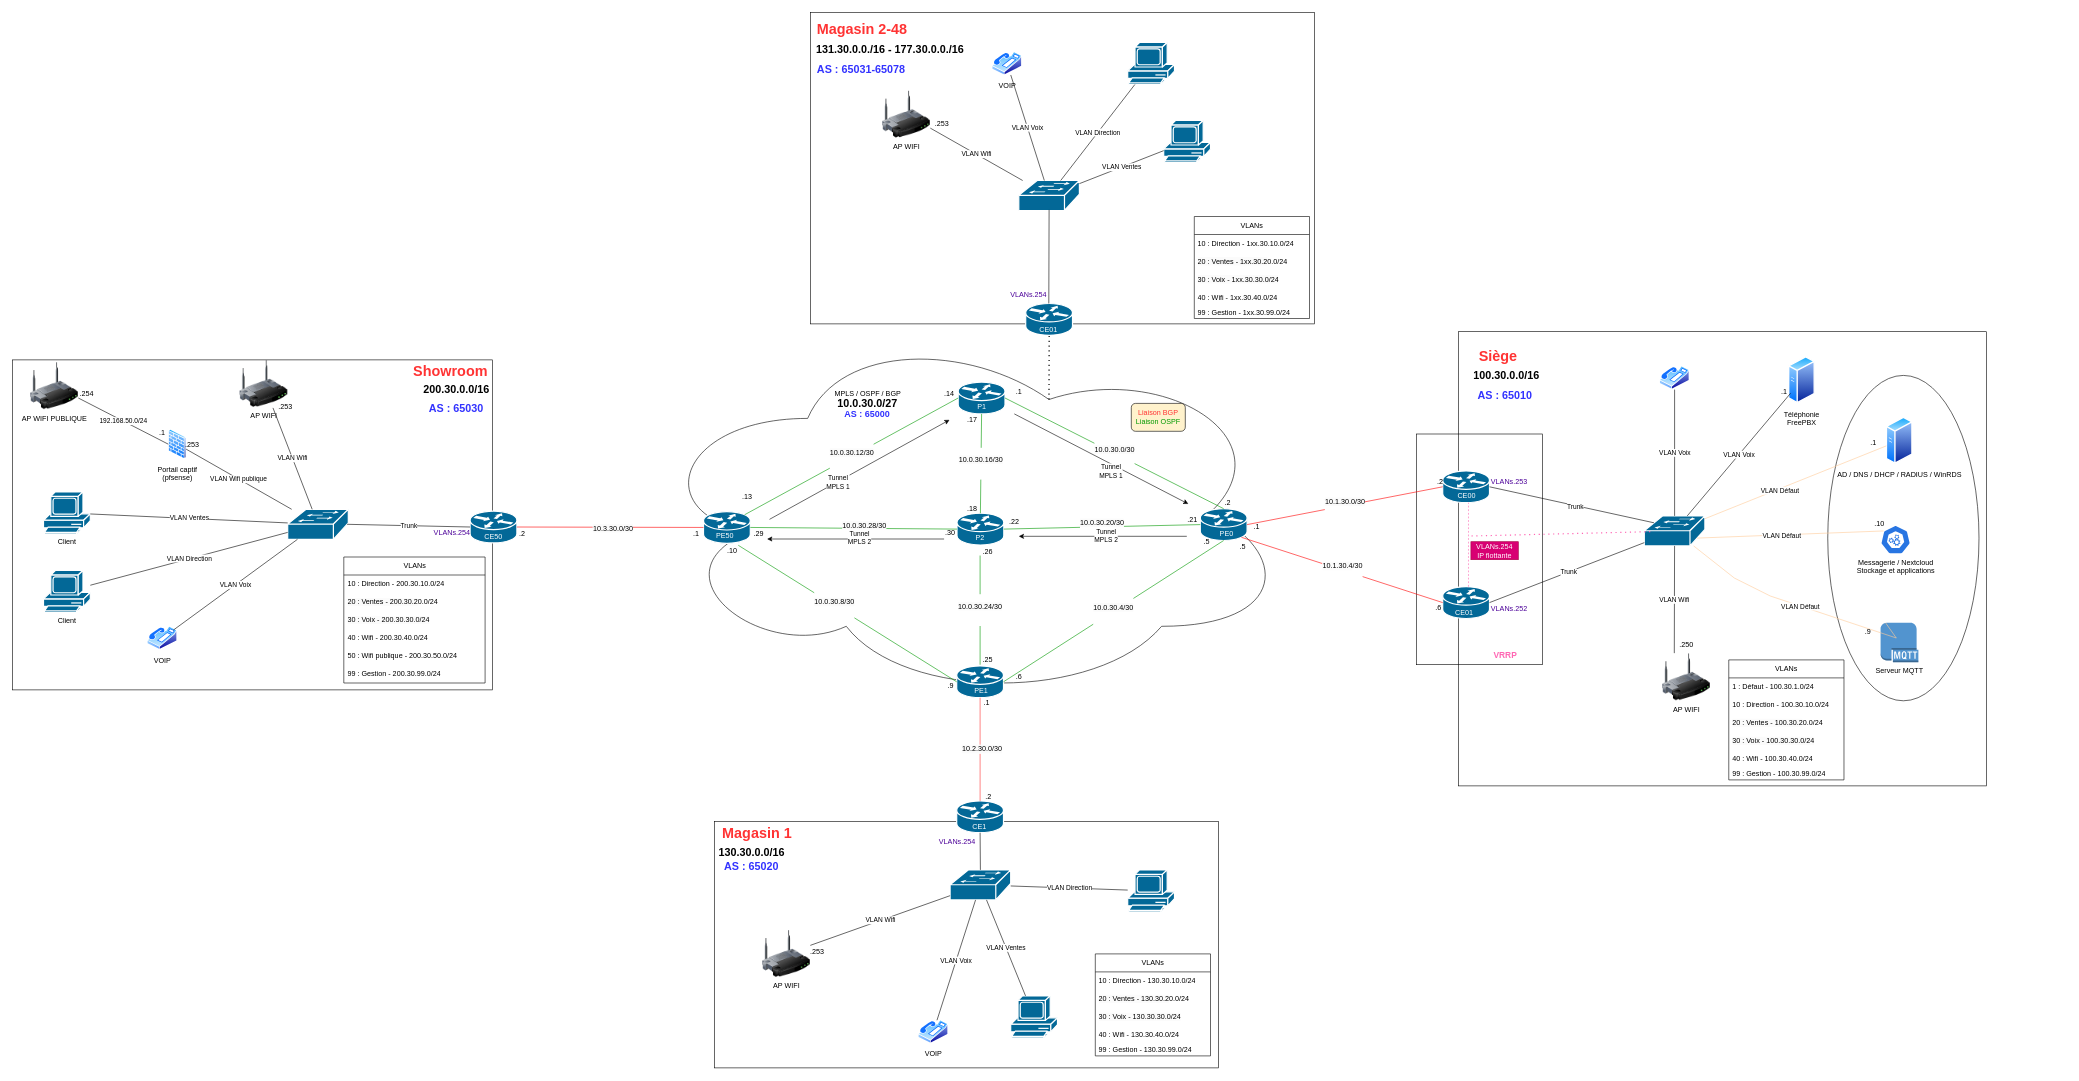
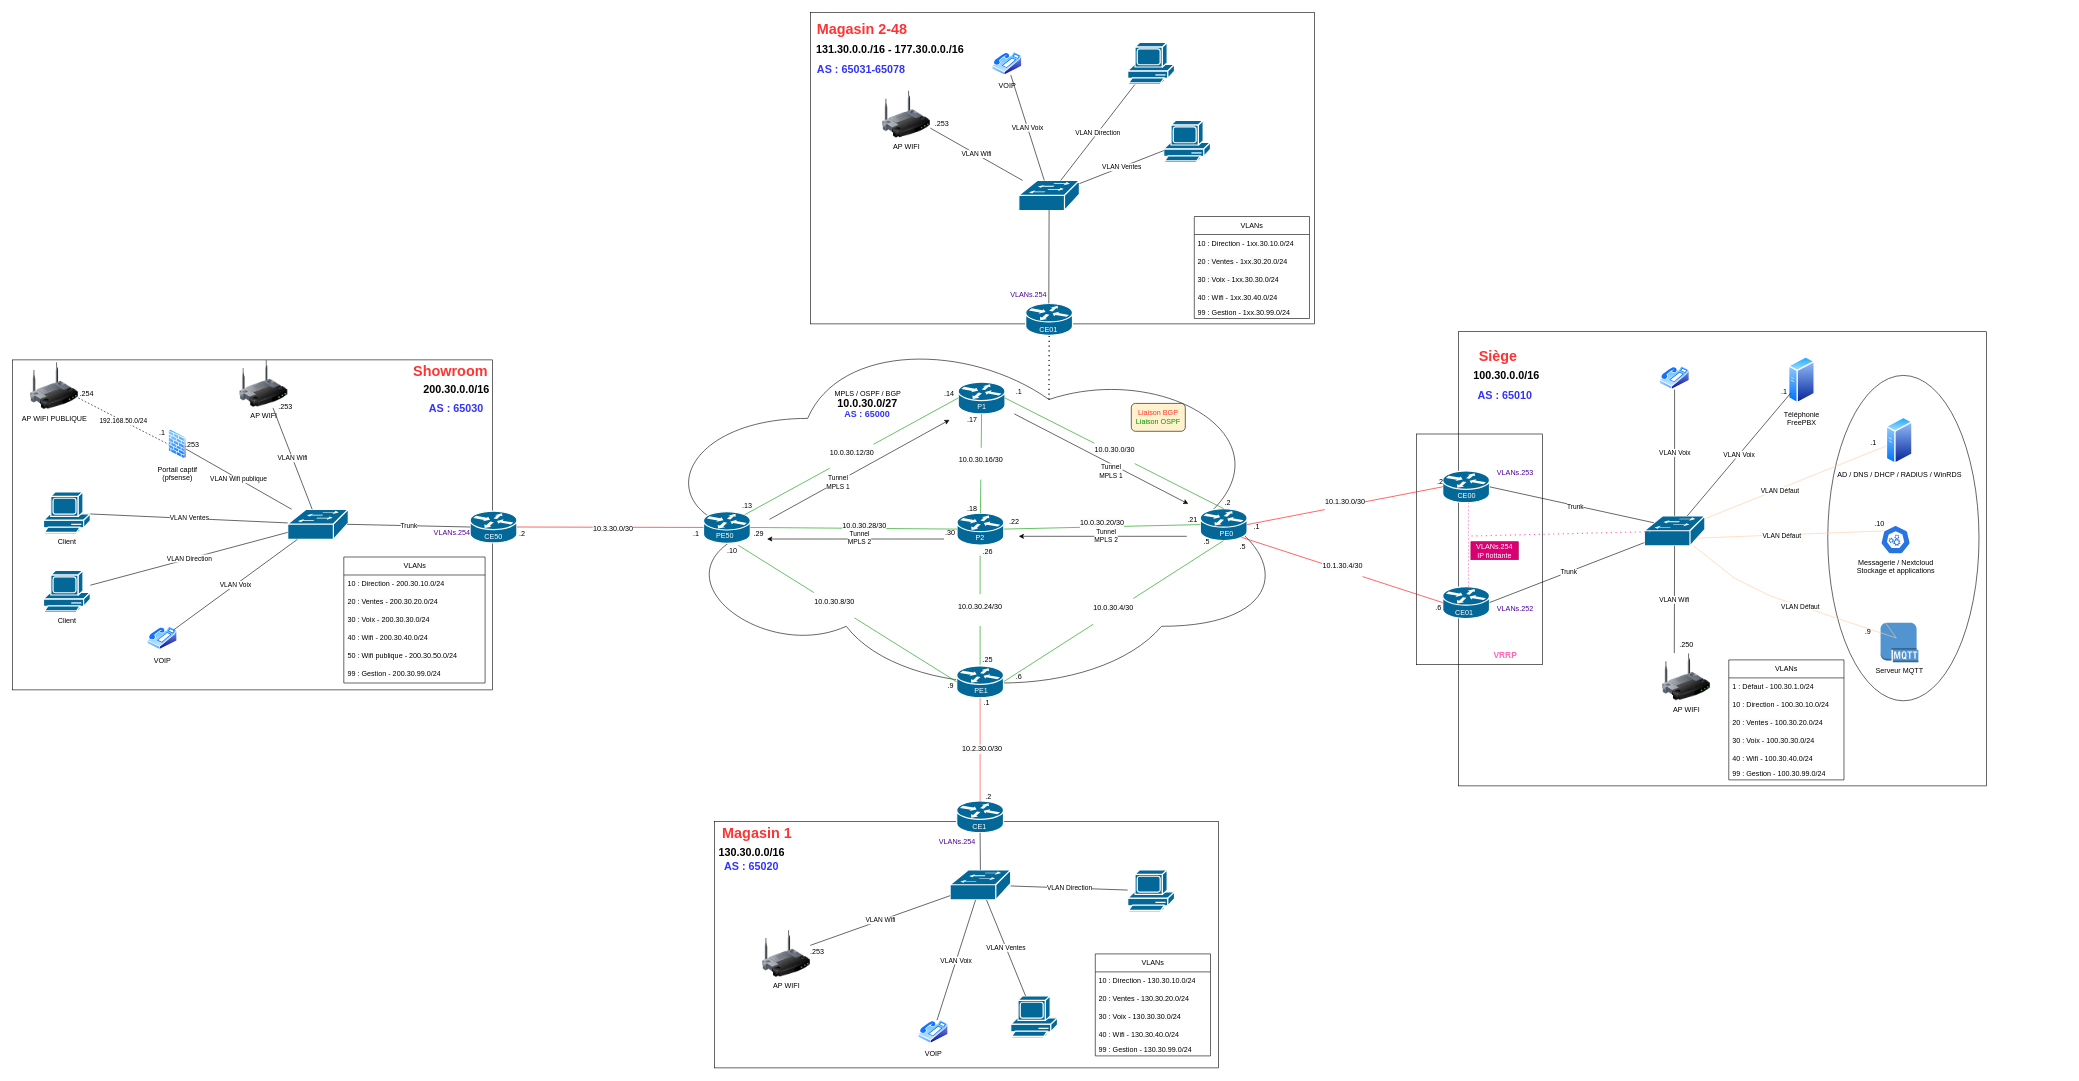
edge "AP WIFI PUBLIQUE" -- "Portail captif (pfsense)": style solid -> dashed
node "VLANs.253": moved (1509, 482) -> (1515, 473)
node ".13": moved (747, 497) -> (747, 506)
node "VLANs.252": moved (1509, 609) -> (1515, 609)
